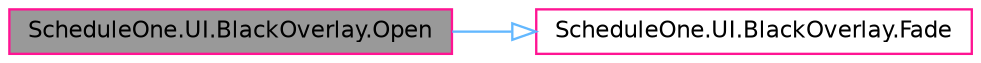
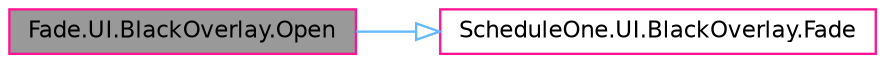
node "ScheduleOne.UI.BlackOverlay.Open": label "ScheduleOne.UI.BlackOverlay.Open" -> "Fade.UI.BlackOverlay.Open"
